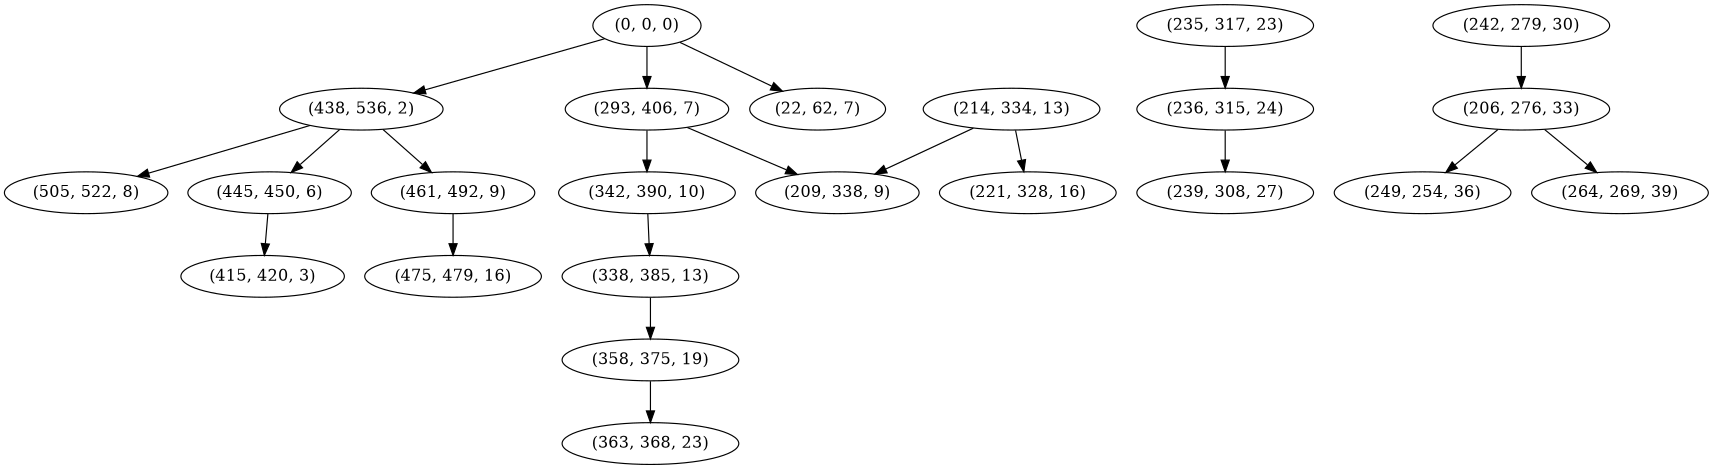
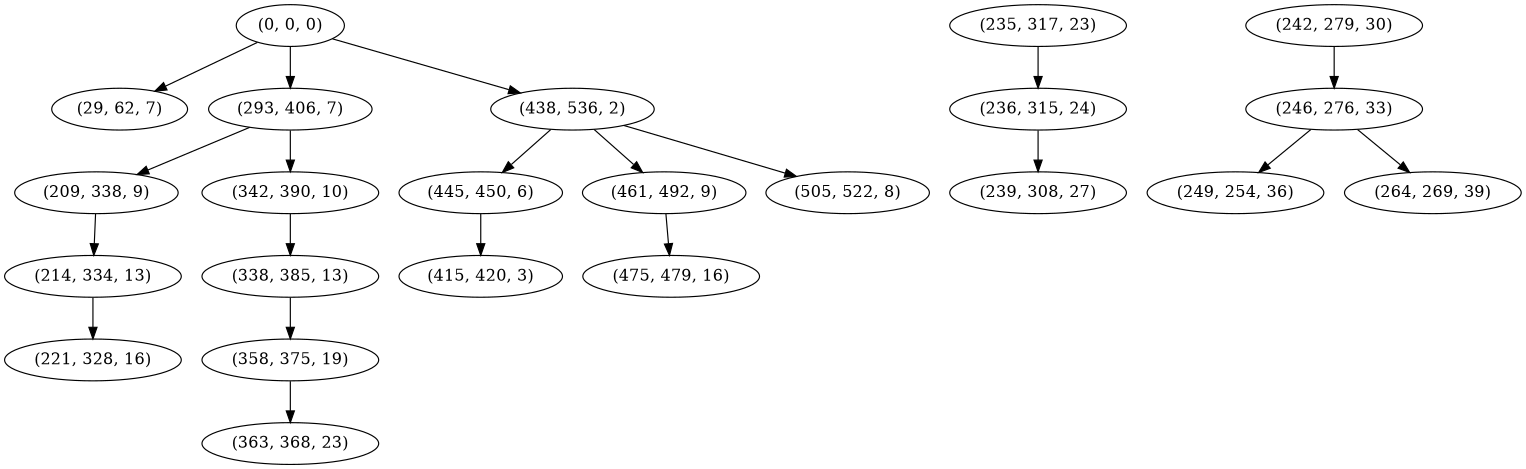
node "(22, 62, 7)": label "(22, 62, 7)" -> "(29, 62, 7)"
node "(206, 276, 33)": label "(206, 276, 33)" -> "(246, 276, 33)"
edge "(214, 334, 13)" -> "(209, 338, 9)": reversed
